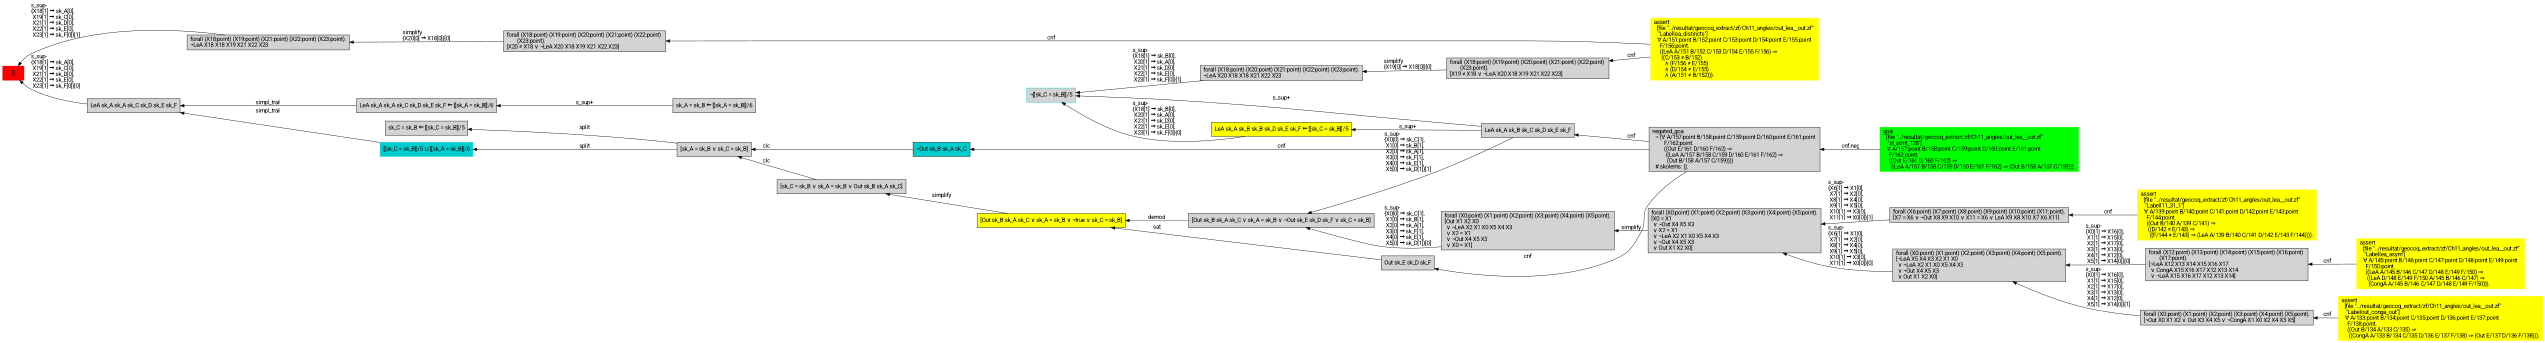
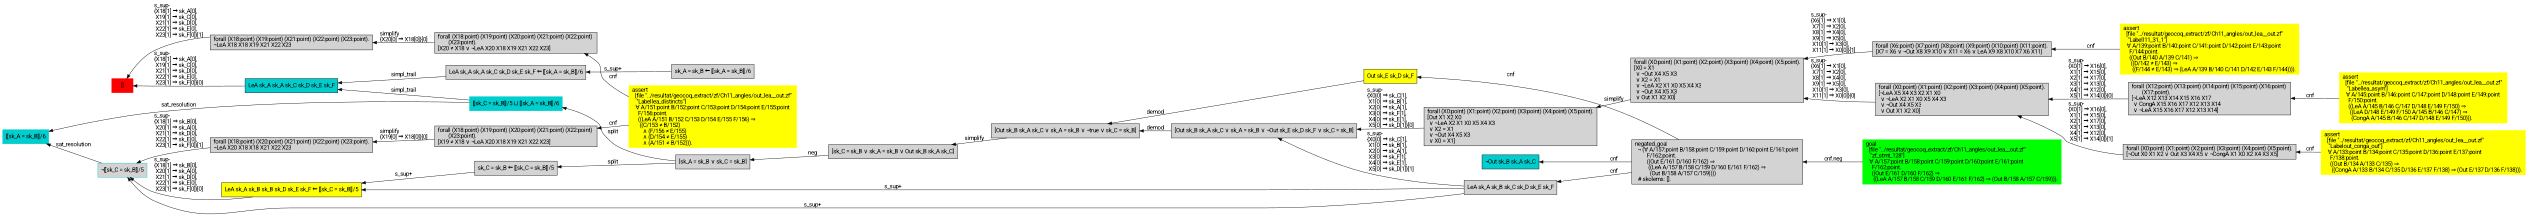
node "LeA sk_A sk_A sk_C sk_D sk_E sk_F": fillcolor lightgrey -> cyan3
node "⟦sk_A = sk_B⟧/6": added
edge "¬Out sk_B sk_A sk_C" -> "[sk_A = sk_B ∨ sk_C = sk_B]": removed, label "clc"
edge "[sk_C = sk_B ∨ sk_A = sk_B ∨ Out sk_B sk_A sk_C]" -> "[sk_A = sk_B ∨ sk_C = sk_B]": label "clc" -> "neg"
edge "sk_C = sk_B ← ⟦sk_C = sk_B⟧/5" -> "LeA sk_A sk_B sk_B sk_D sk_E sk_F ← ⟦sk_C = sk_B⟧/5": added, label "s_sup+"
node "[Out sk_B sk_A sk_C ∨ sk_A = sk_B ∨ ¬true ∨ sk_C = sk_B]": fillcolor yellow -> lightgrey
edge "Out sk_E sk_D sk_F" -> "[Out sk_B sk_A sk_C ∨ sk_A = sk_B ∨ ¬true ∨ sk_C = sk_B]": label "sat" -> "demod"
node "Out sk_E sk_D sk_F": fillcolor lightgrey -> yellow
